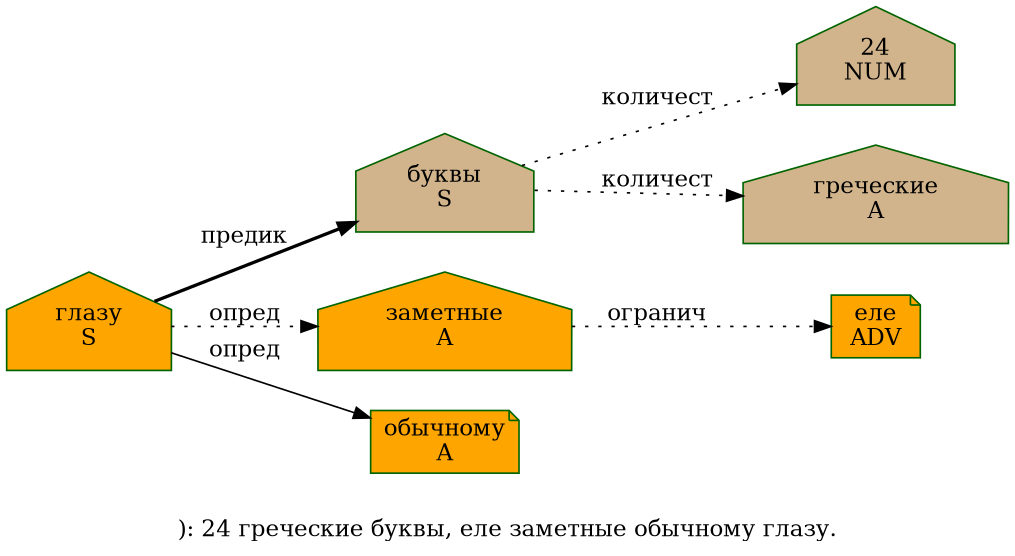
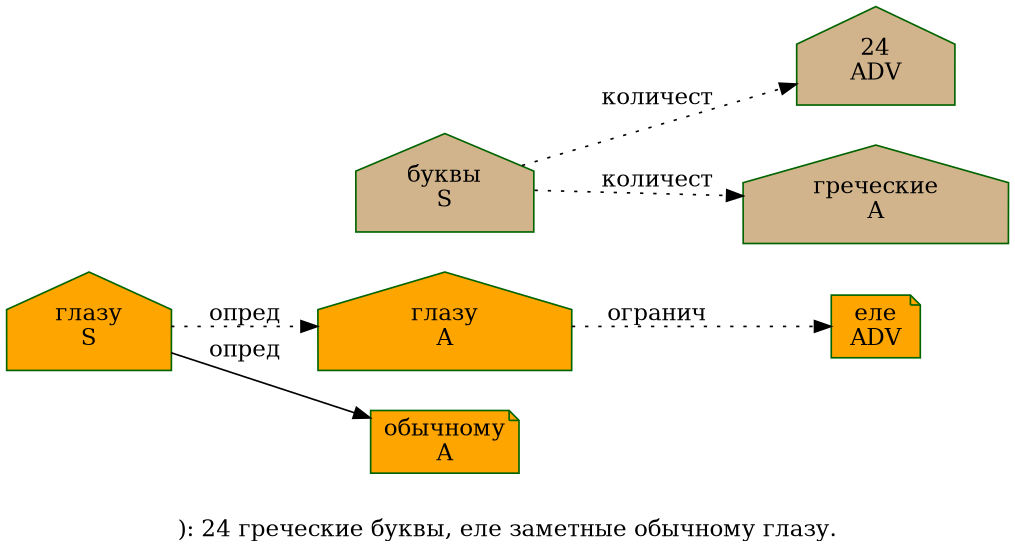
node "24 NUM": label "24 NUM" -> "24 ADV"
edge "глазу S" -> "буквы S": removed, label "предик"
node "заметные A": label "заметные A" -> "глазу A"
